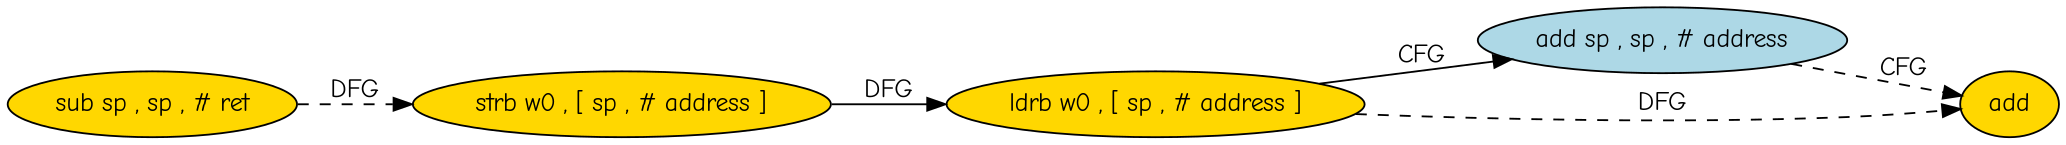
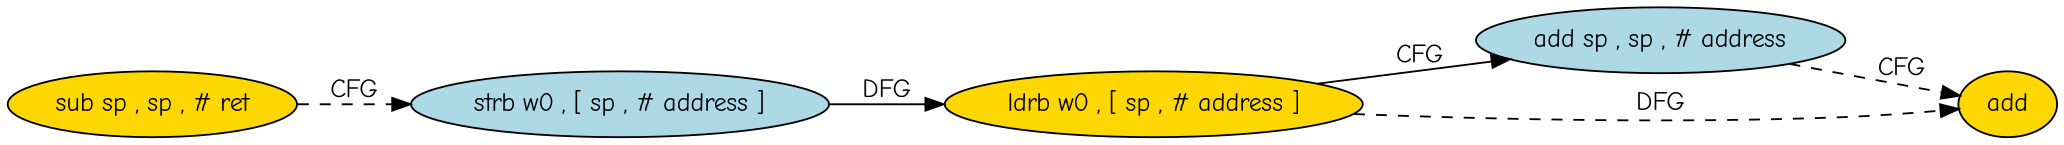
edge "sub sp , sp , # ret" -> "strb w0 , [ sp , # address ]": label "DFG" -> "CFG"
node "strb w0 , [ sp , # address ]": fillcolor gold -> lightblue
